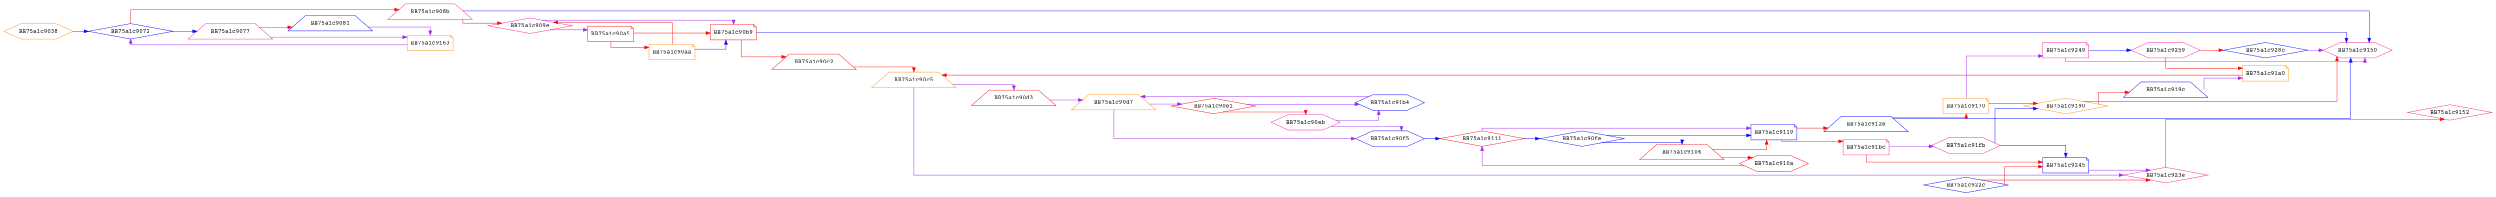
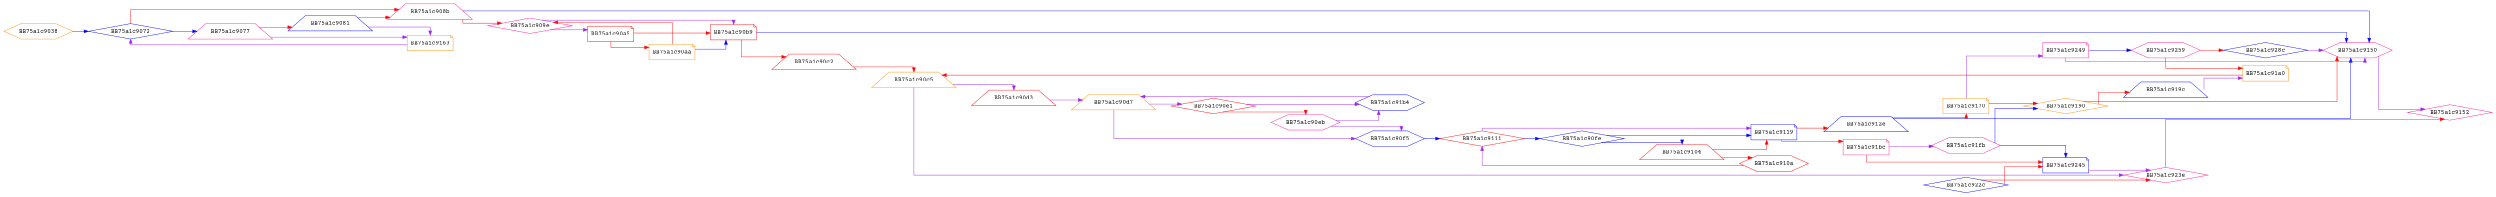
edge "BB75a1c9081" -> "BB75a1c908b": added
edge "BB75a1c9150" -> "BB75a1c9152": added
